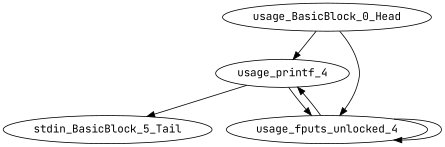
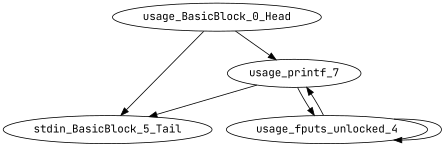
edge "usage_BasicBlock_0_Head" -> "usage_fputs_unlocked_4": now "usage_BasicBlock_0_Head" -> "stdin_BasicBlock_5_Tail"
node "usage_printf_4": label "usage_printf_4" -> "usage_printf_7"
